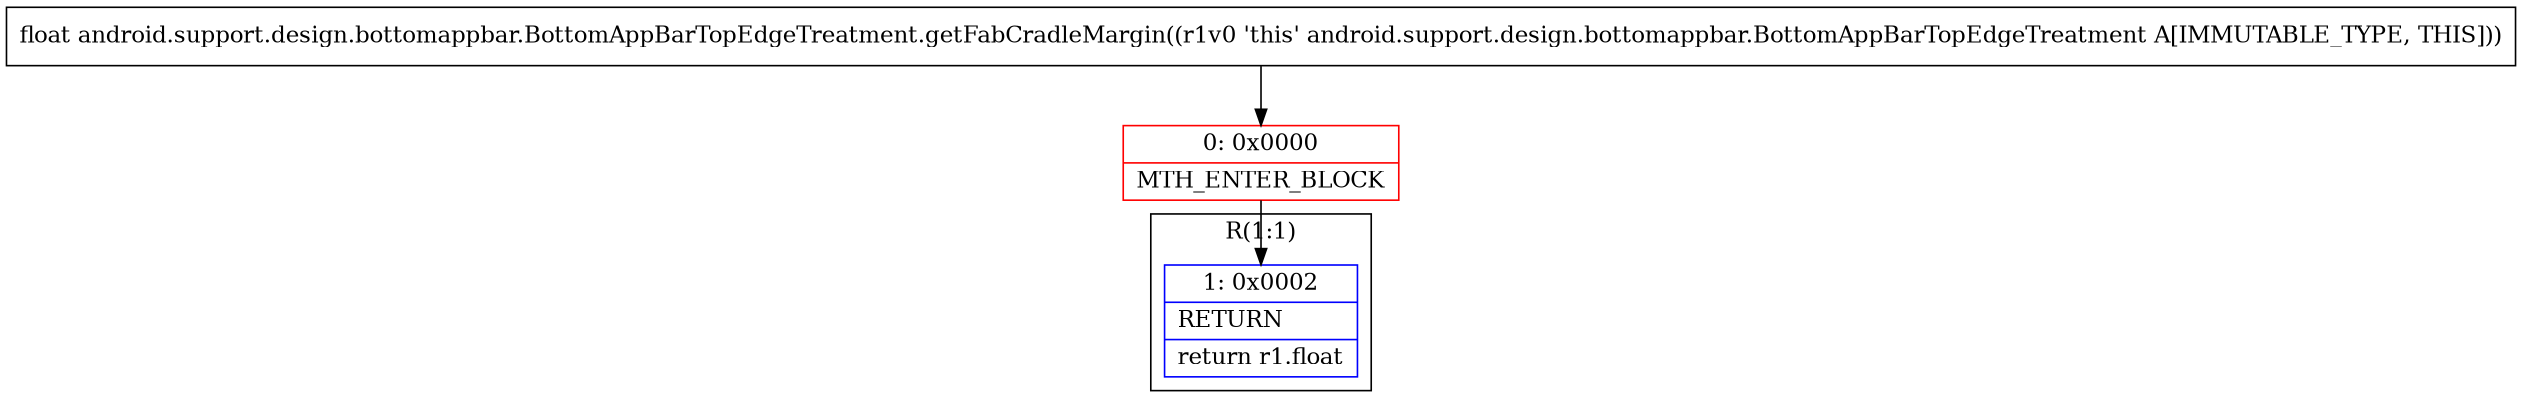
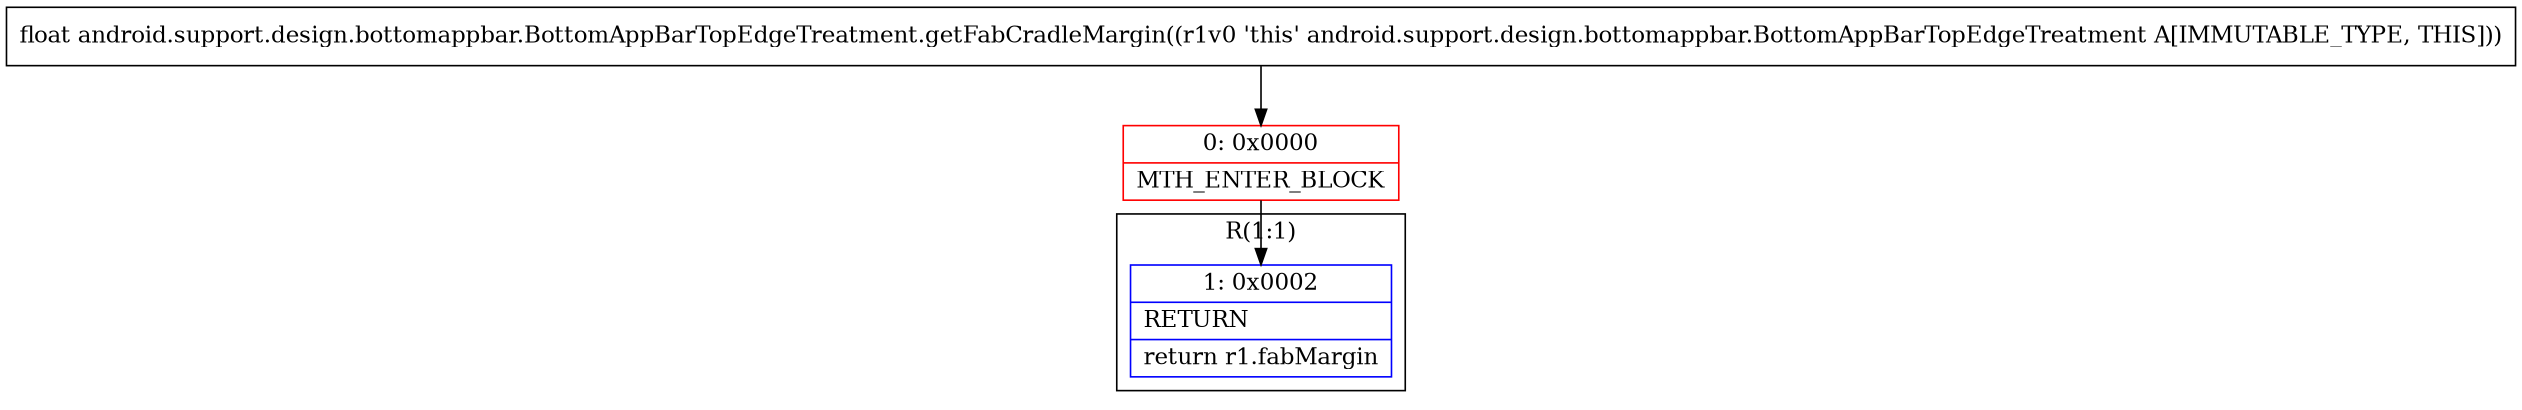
node "1: 0x0002": text "return r1.float" -> "return r1.fabMargin"
